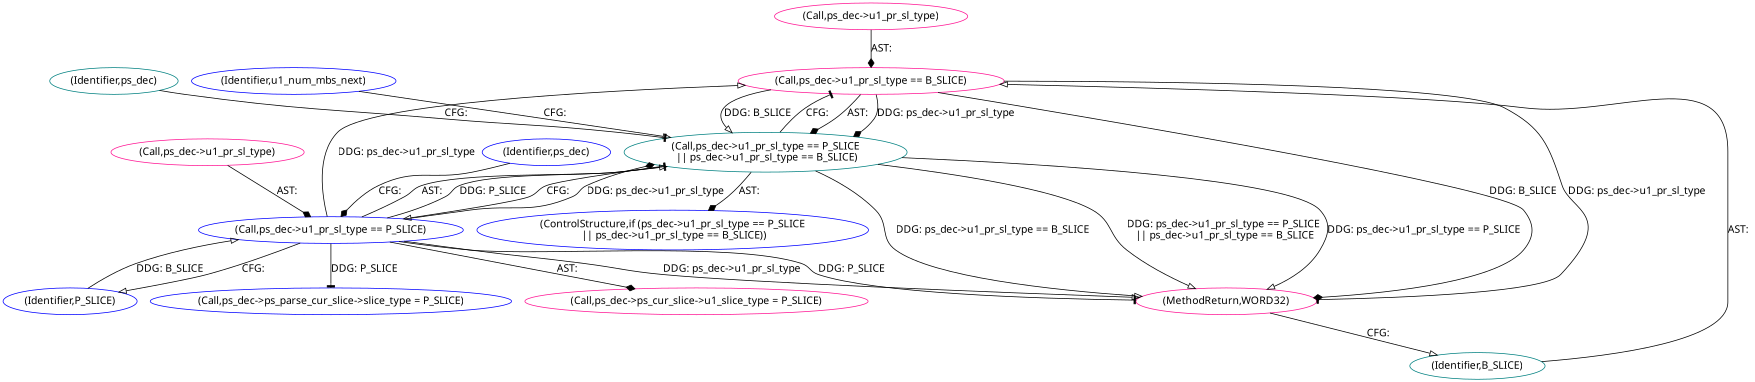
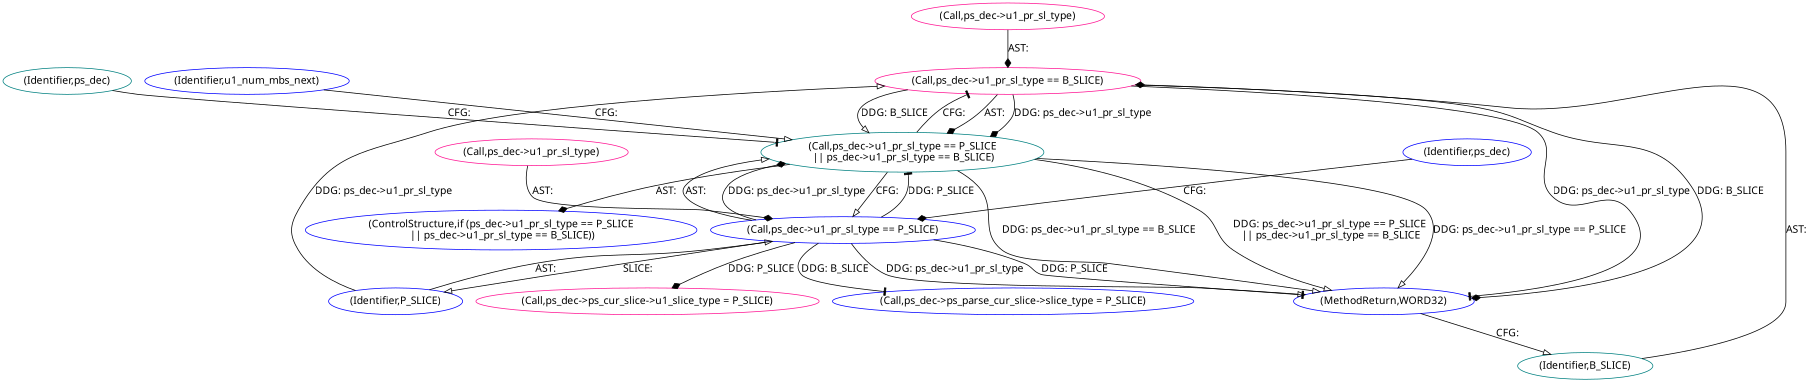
edge "(Call,ps_dec->u1_pr_sl_type == P_SLICE)" -> "(Call,ps_dec->u1_pr_sl_type == B_SLICE)": now "(Identifier,P_SLICE)" -> "(Call,ps_dec->u1_pr_sl_type == B_SLICE)"
edge "(Identifier,B_SLICE)" -> "(Call,ps_dec->u1_pr_sl_type == B_SLICE)": arrowhead onormal -> diamond
edge "(Identifier,P_SLICE)" -> "(Call,ps_dec->u1_pr_sl_type == P_SLICE)": label "DDG: B_SLICE" -> "AST: "
edge "(Call,ps_dec->u1_pr_sl_type == P_SLICE)" -> "(Identifier,P_SLICE)": label "CFG: " -> "SLICE: "
edge "(Call,ps_dec->u1_pr_sl_type == P_SLICE)" -> "(Call,ps_dec->ps_parse_cur_slice->slice_type = P_SLICE)": label "DDG: P_SLICE" -> "DDG: B_SLICE"
edge "(Call,ps_dec->u1_pr_sl_type == P_SLICE)" -> "(Call,ps_dec->ps_cur_slice->u1_slice_type = P_SLICE)": label "AST: " -> "DDG: P_SLICE"
node "(MethodReturn,WORD32)": color deeppink -> blue
